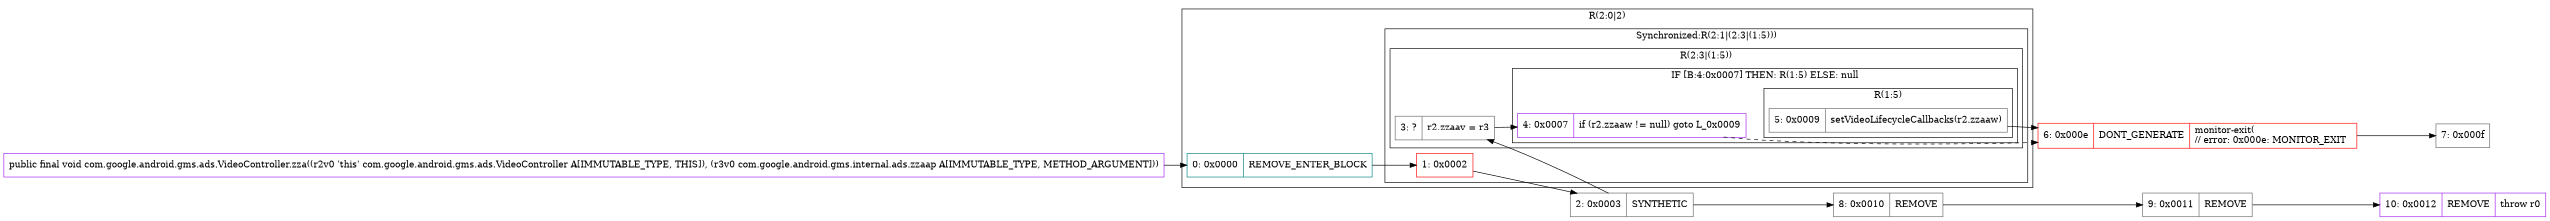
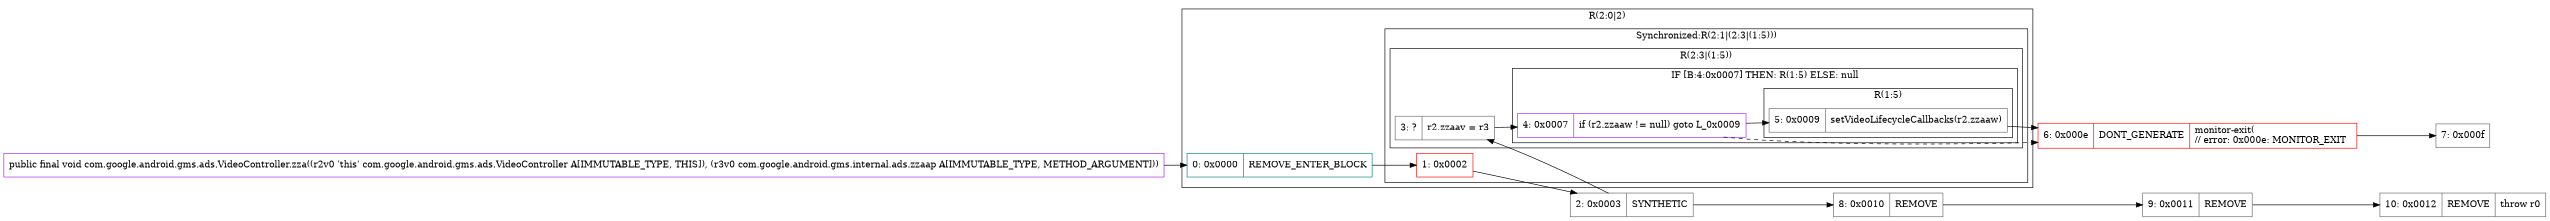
edge "4: 0x0007" -> "5: 0x0009": added
node "10: 0x0012": color purple -> gray40
